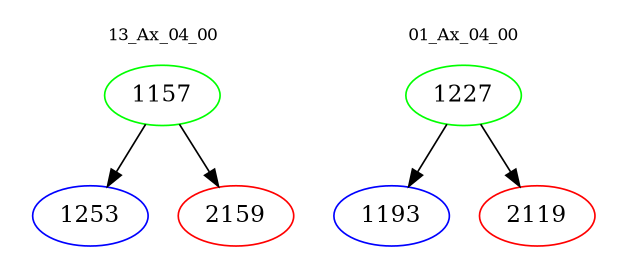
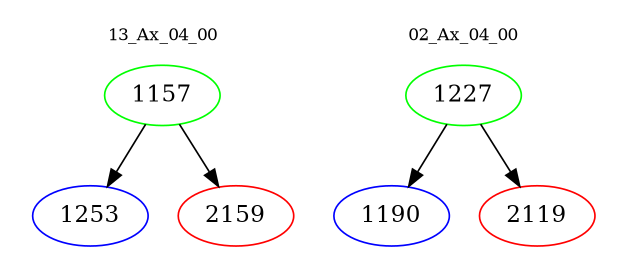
cluster "01_Ax_04_00": label "01_Ax_04_00" -> "02_Ax_04_00"
node "1193": label "1193" -> "1190"
